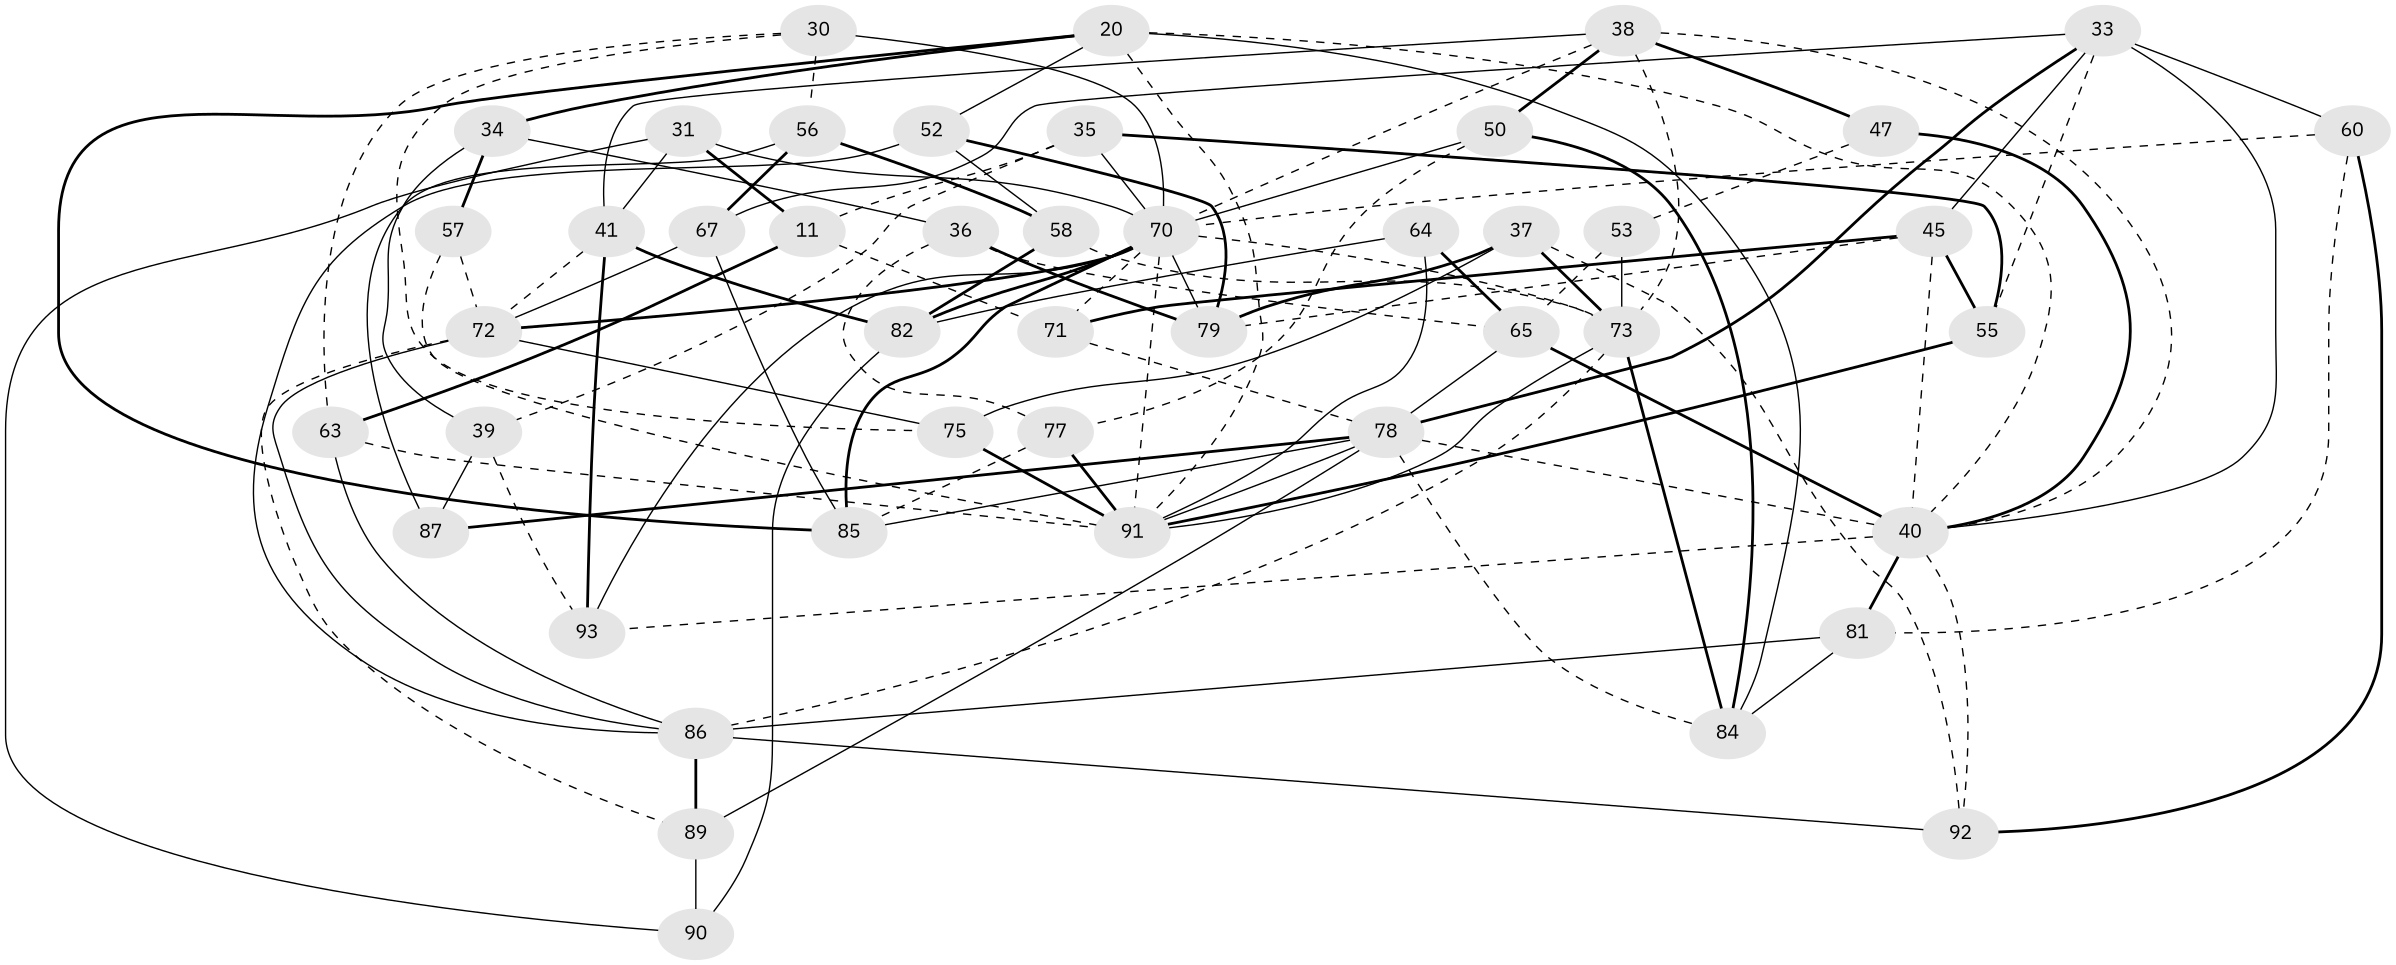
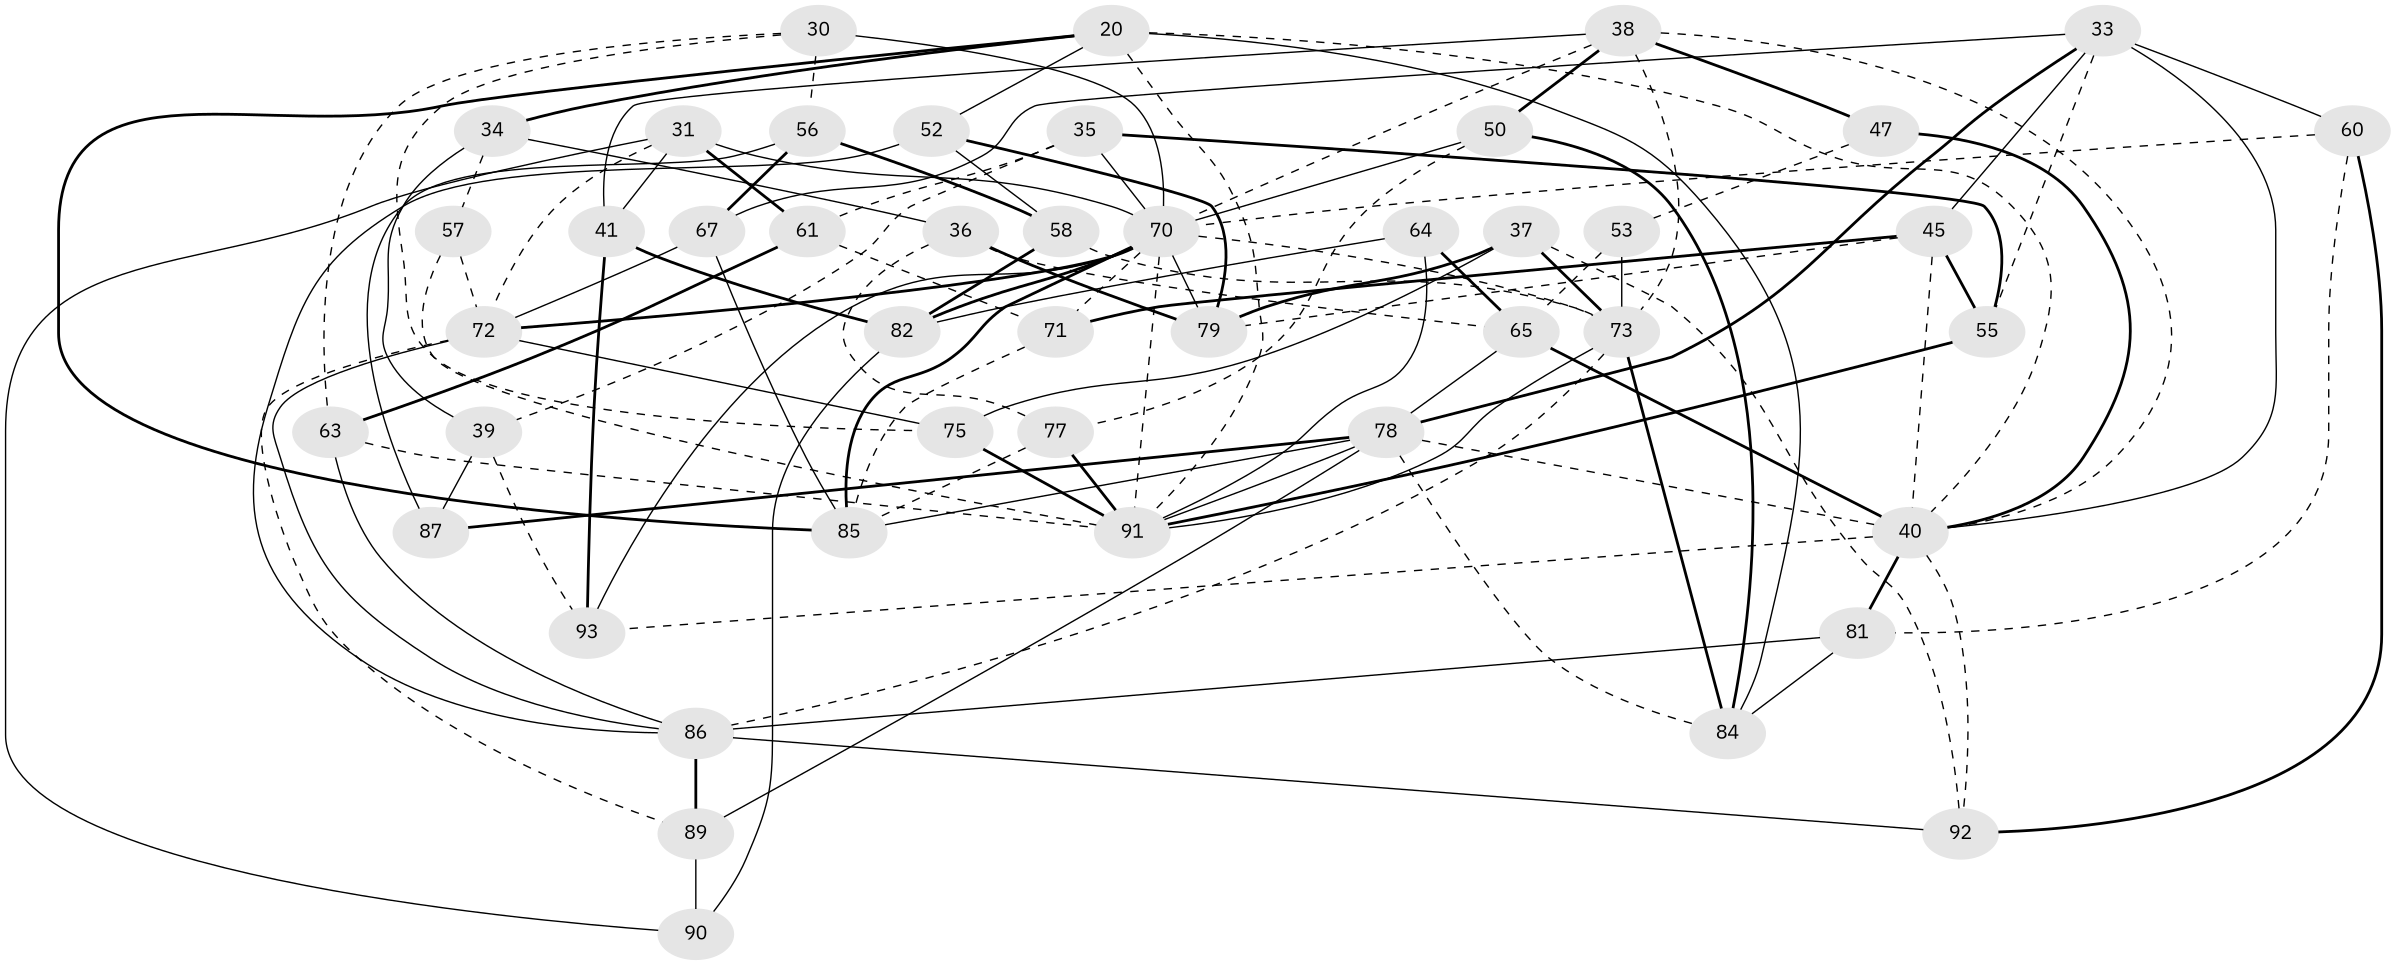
edge "34" -- "57": style bold -> dashed
node "11": label "11" -> "61"
edge "41" -- "72": now "31" -- "72"
edge "71" -- "78": now "71" -- "85"
